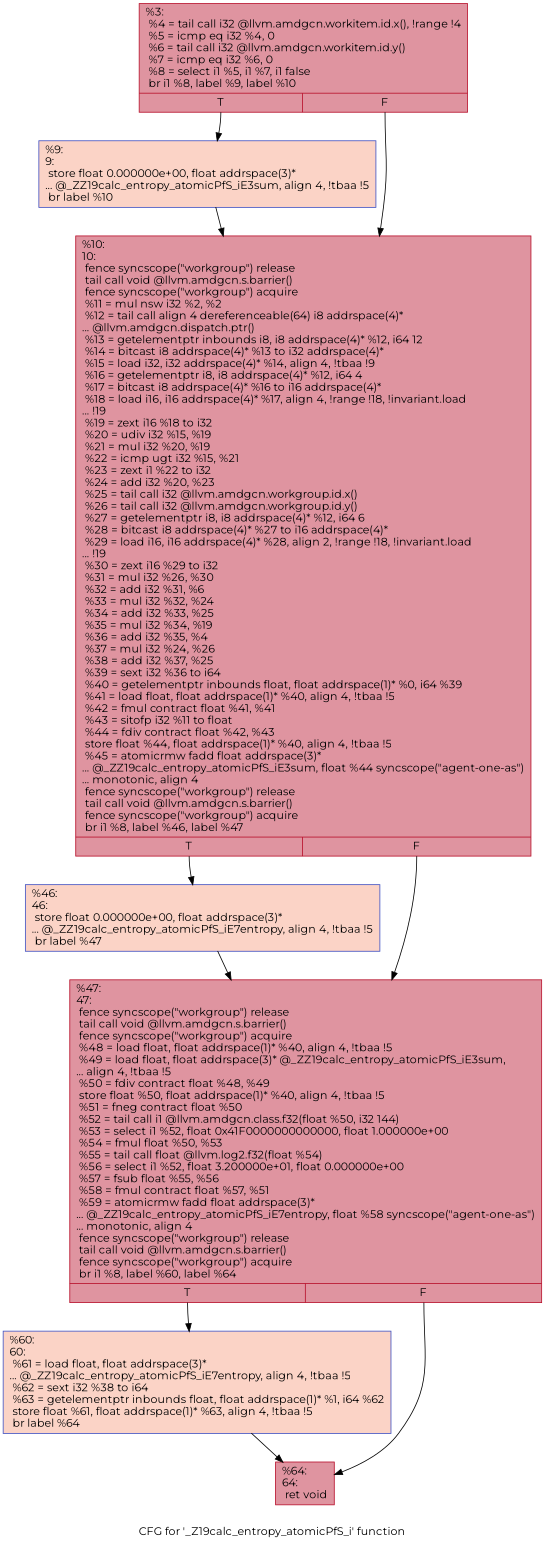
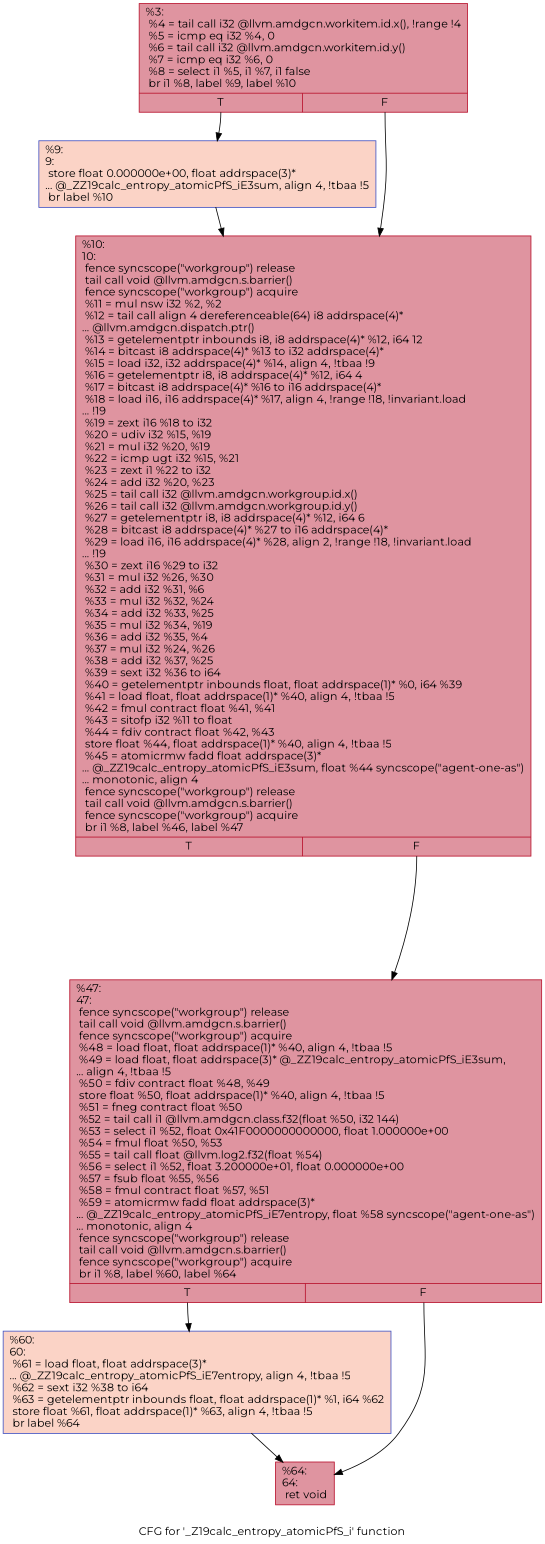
node "%46:": removed
